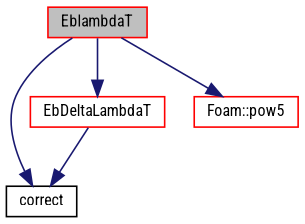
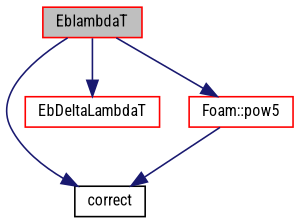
edge "EbDeltaLambdaT" -> "correct": now "Foam::pow5" -> "correct"
